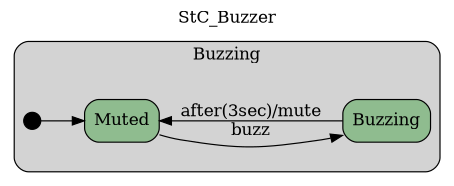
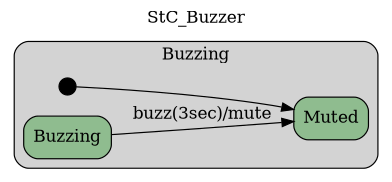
edge "Buzzing" -> "Muted": label "after(3sec)/mute" -> "buzz(3sec)/mute"
edge "Muted" -> "Buzzing": removed, label "buzz"
